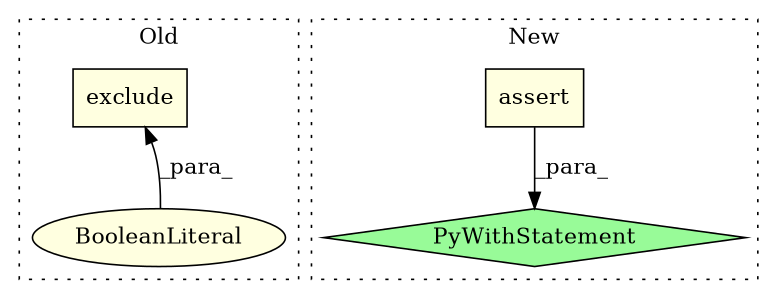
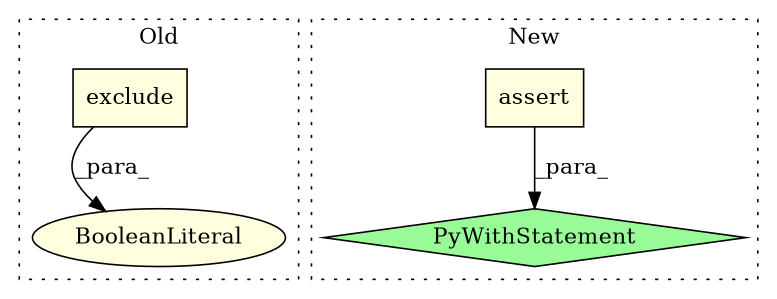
edge "BooleanLiteral" -> "exclude": reversed
